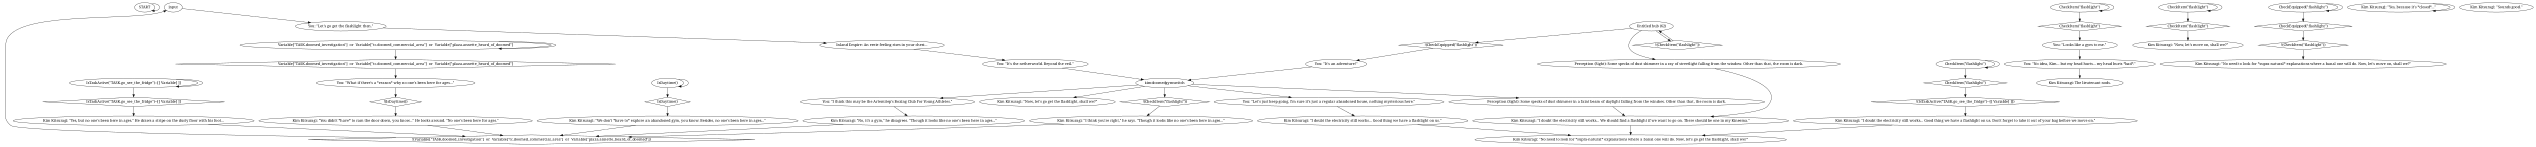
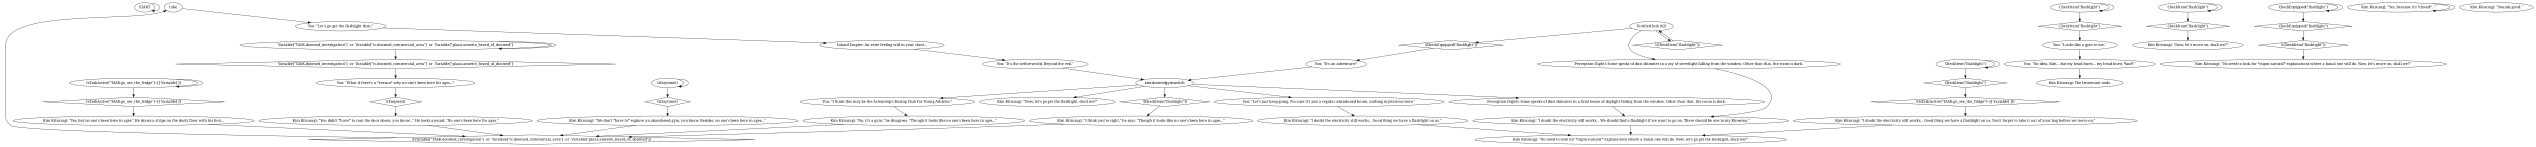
node "input": label "input" -> "take"
node "Inland Empire: An eerie feeling rises in your chest...": label "Inland Empire: An eerie feeling rises in your chest..." -> "Inland Empire: An eerie feeling will in your chest..."
node "!(IsDaytime())": label "!(IsDaytime())" -> "!(Empire())"
